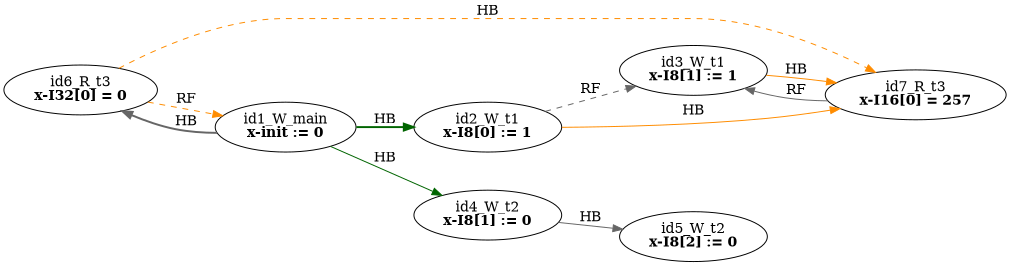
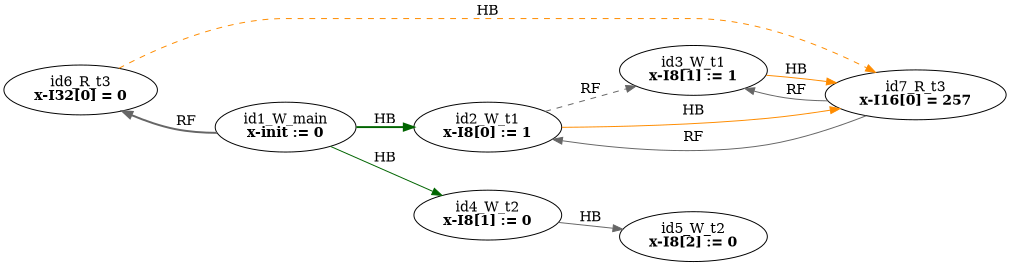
edge "id6_R_t3" -> "id1_W_main": removed, label "RF"
edge "id1_W_main" -> "id6_R_t3": label "HB" -> "RF"
edge "id7_R_t3" -> "id2_W_t1": added, label "RF"
